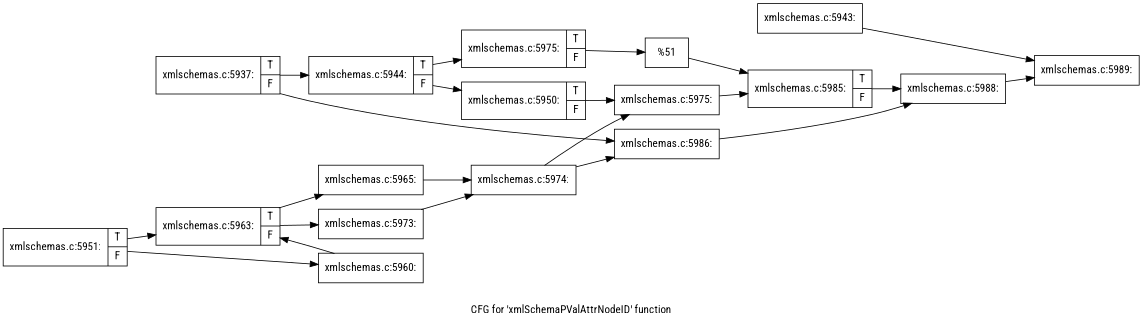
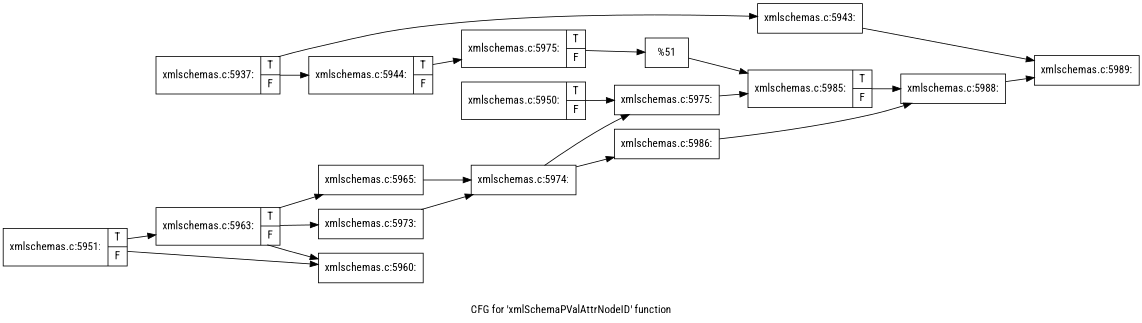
edge "xmlschemas.c:5944:" -> "xmlschemas.c:5950:": removed
edge "xmlschemas.c:5937:" -> "xmlschemas.c:5986:": now "xmlschemas.c:5937:" -> "xmlschemas.c:5943:"
edge "xmlschemas.c:5960:" -> "xmlschemas.c:5963:": reversed
